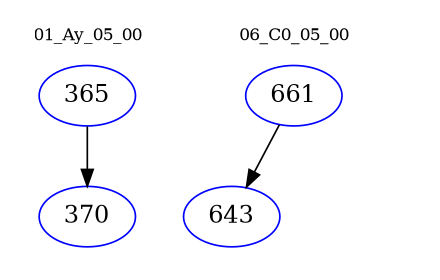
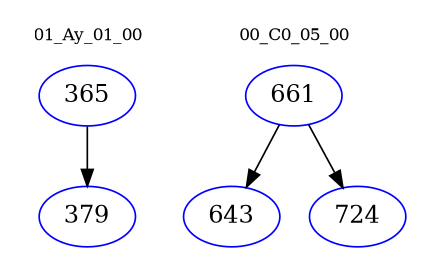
cluster "01_Ay_05_00": label "01_Ay_05_00" -> "01_Ay_01_00"
cluster "06_C0_05_00": label "06_C0_05_00" -> "00_C0_05_00"
node "370": label "370" -> "379"
node "724": added
